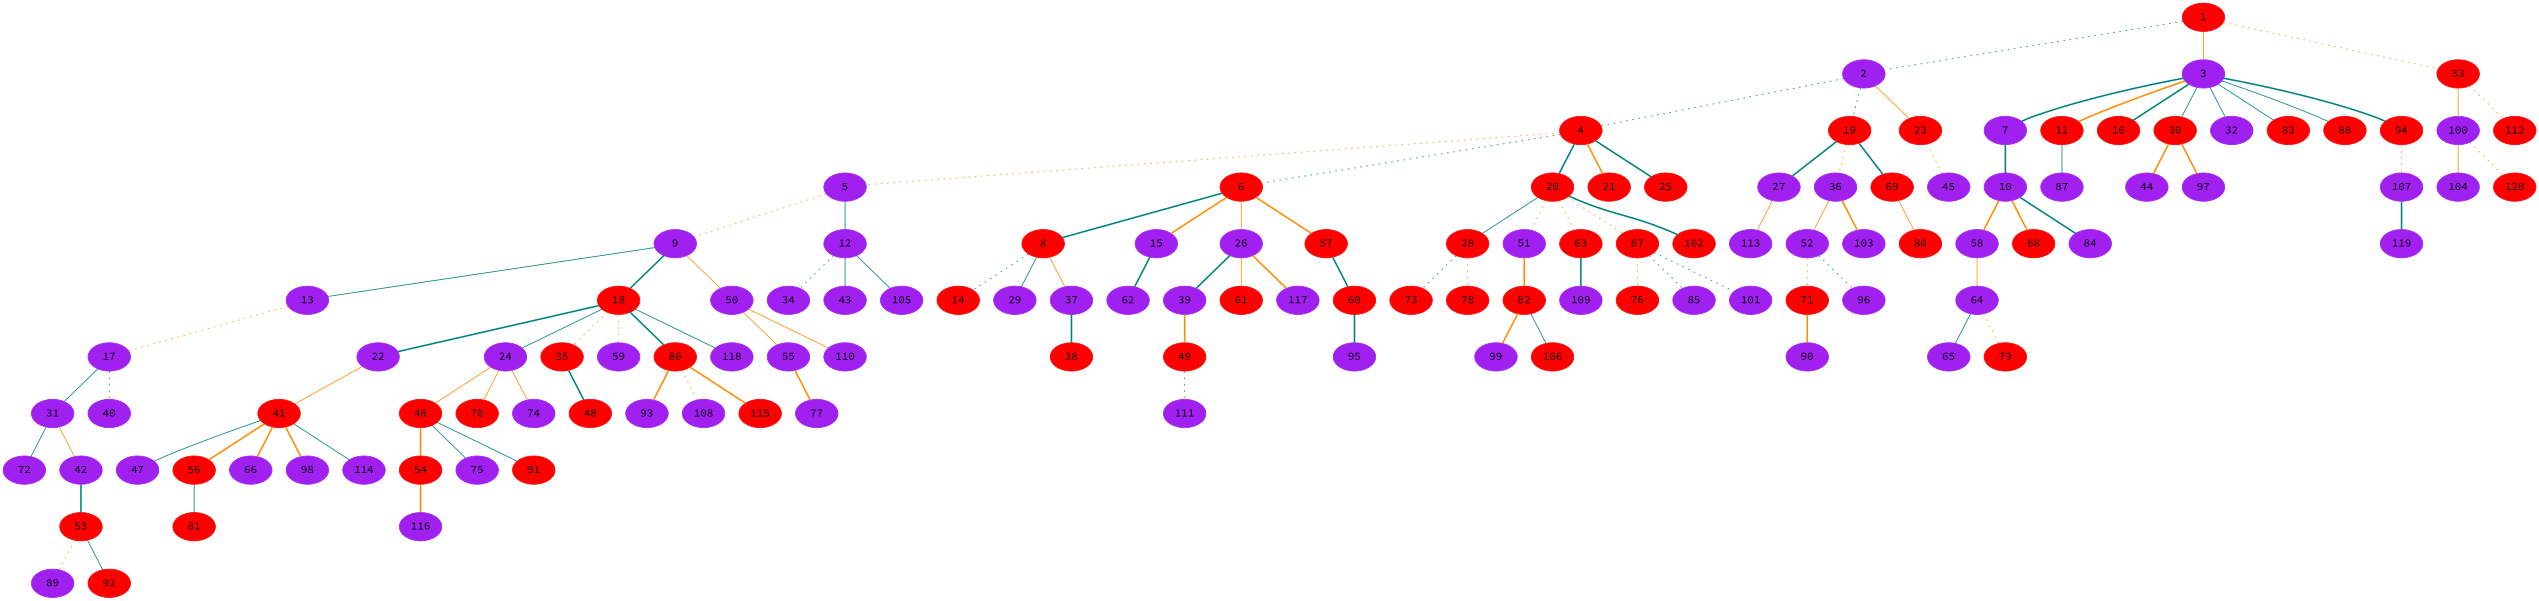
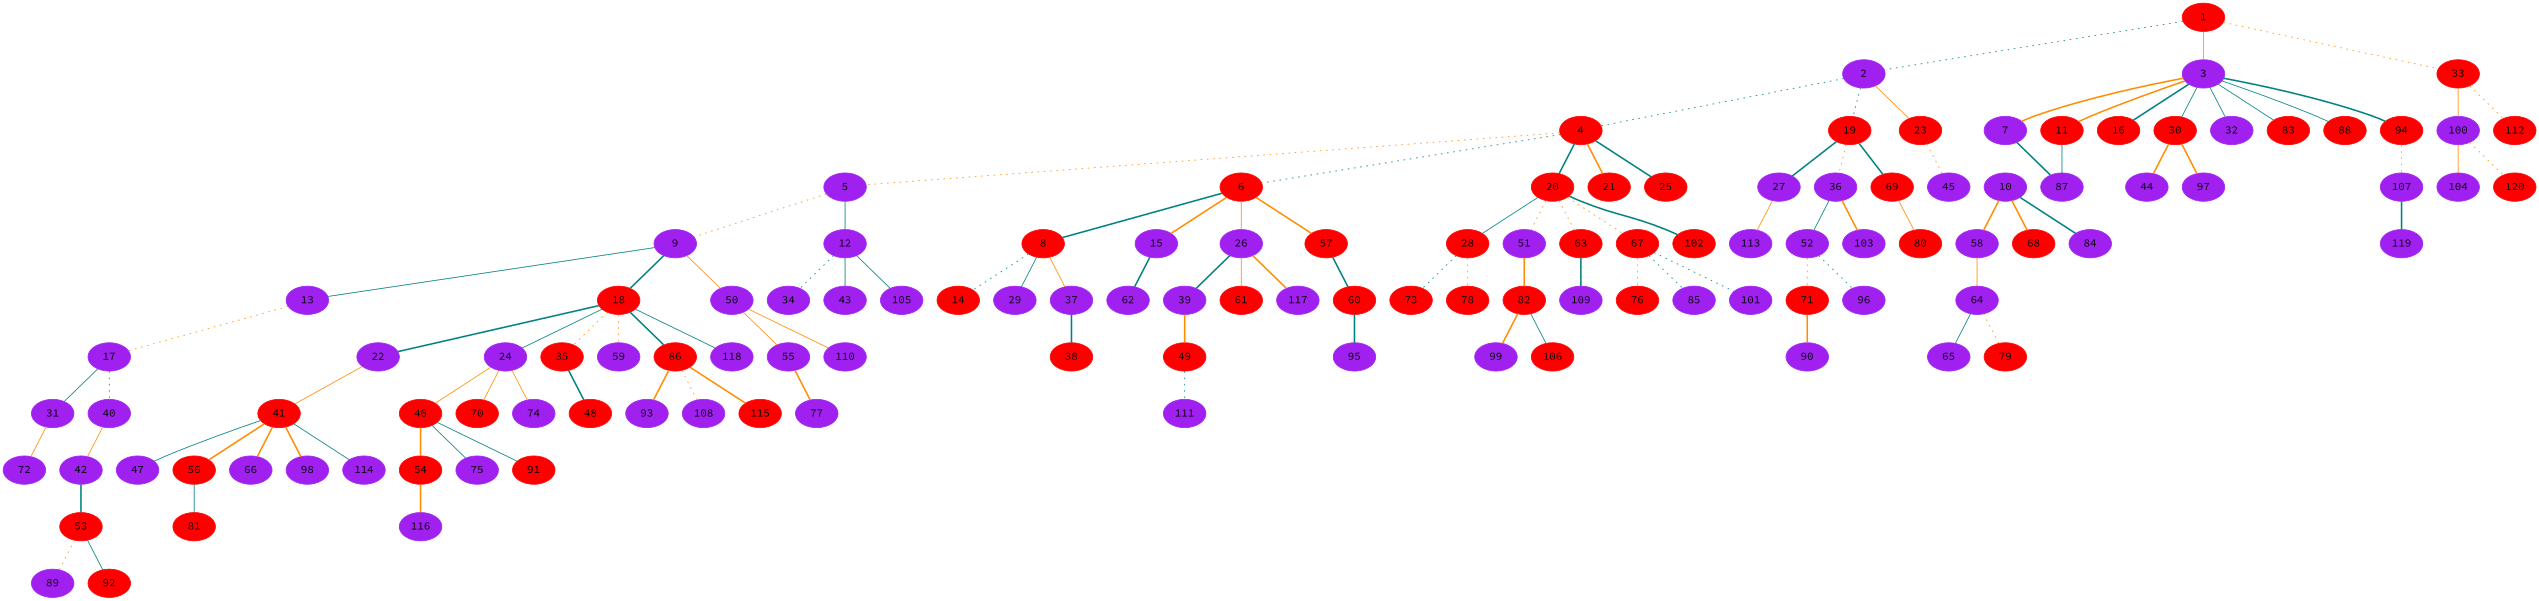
edge "3" -- "7": color teal -> darkorange
edge "7" -- "10": now "7" -- "87"
edge "36" -- "52": color darkorange -> teal
edge "31" -- "72": color teal -> darkorange
edge "31" -- "42": now "40" -- "42"
